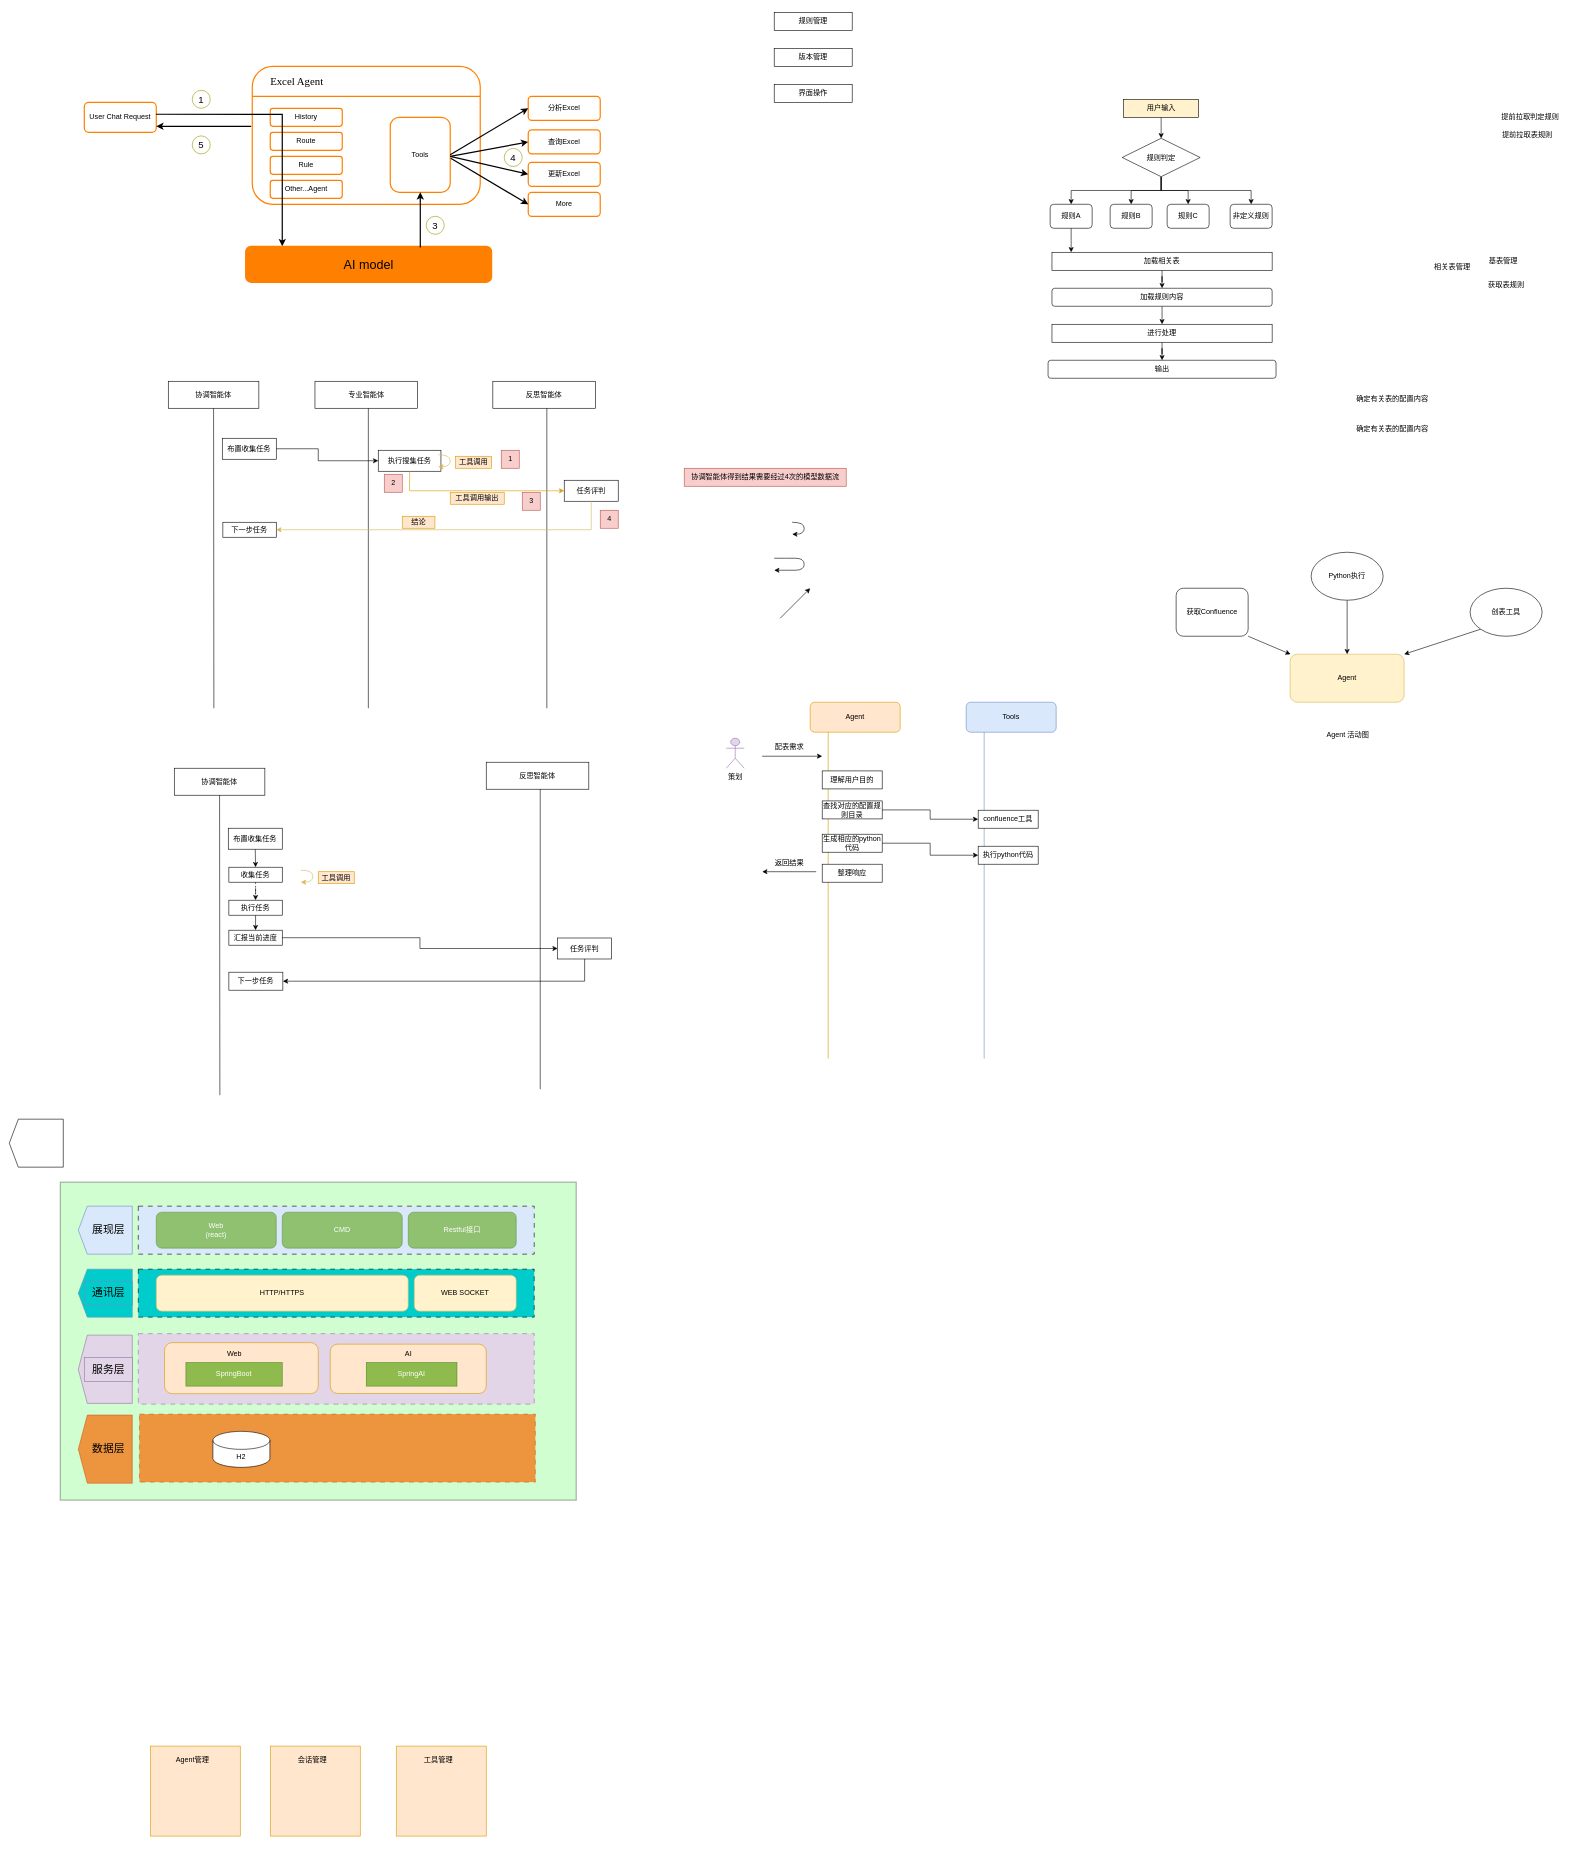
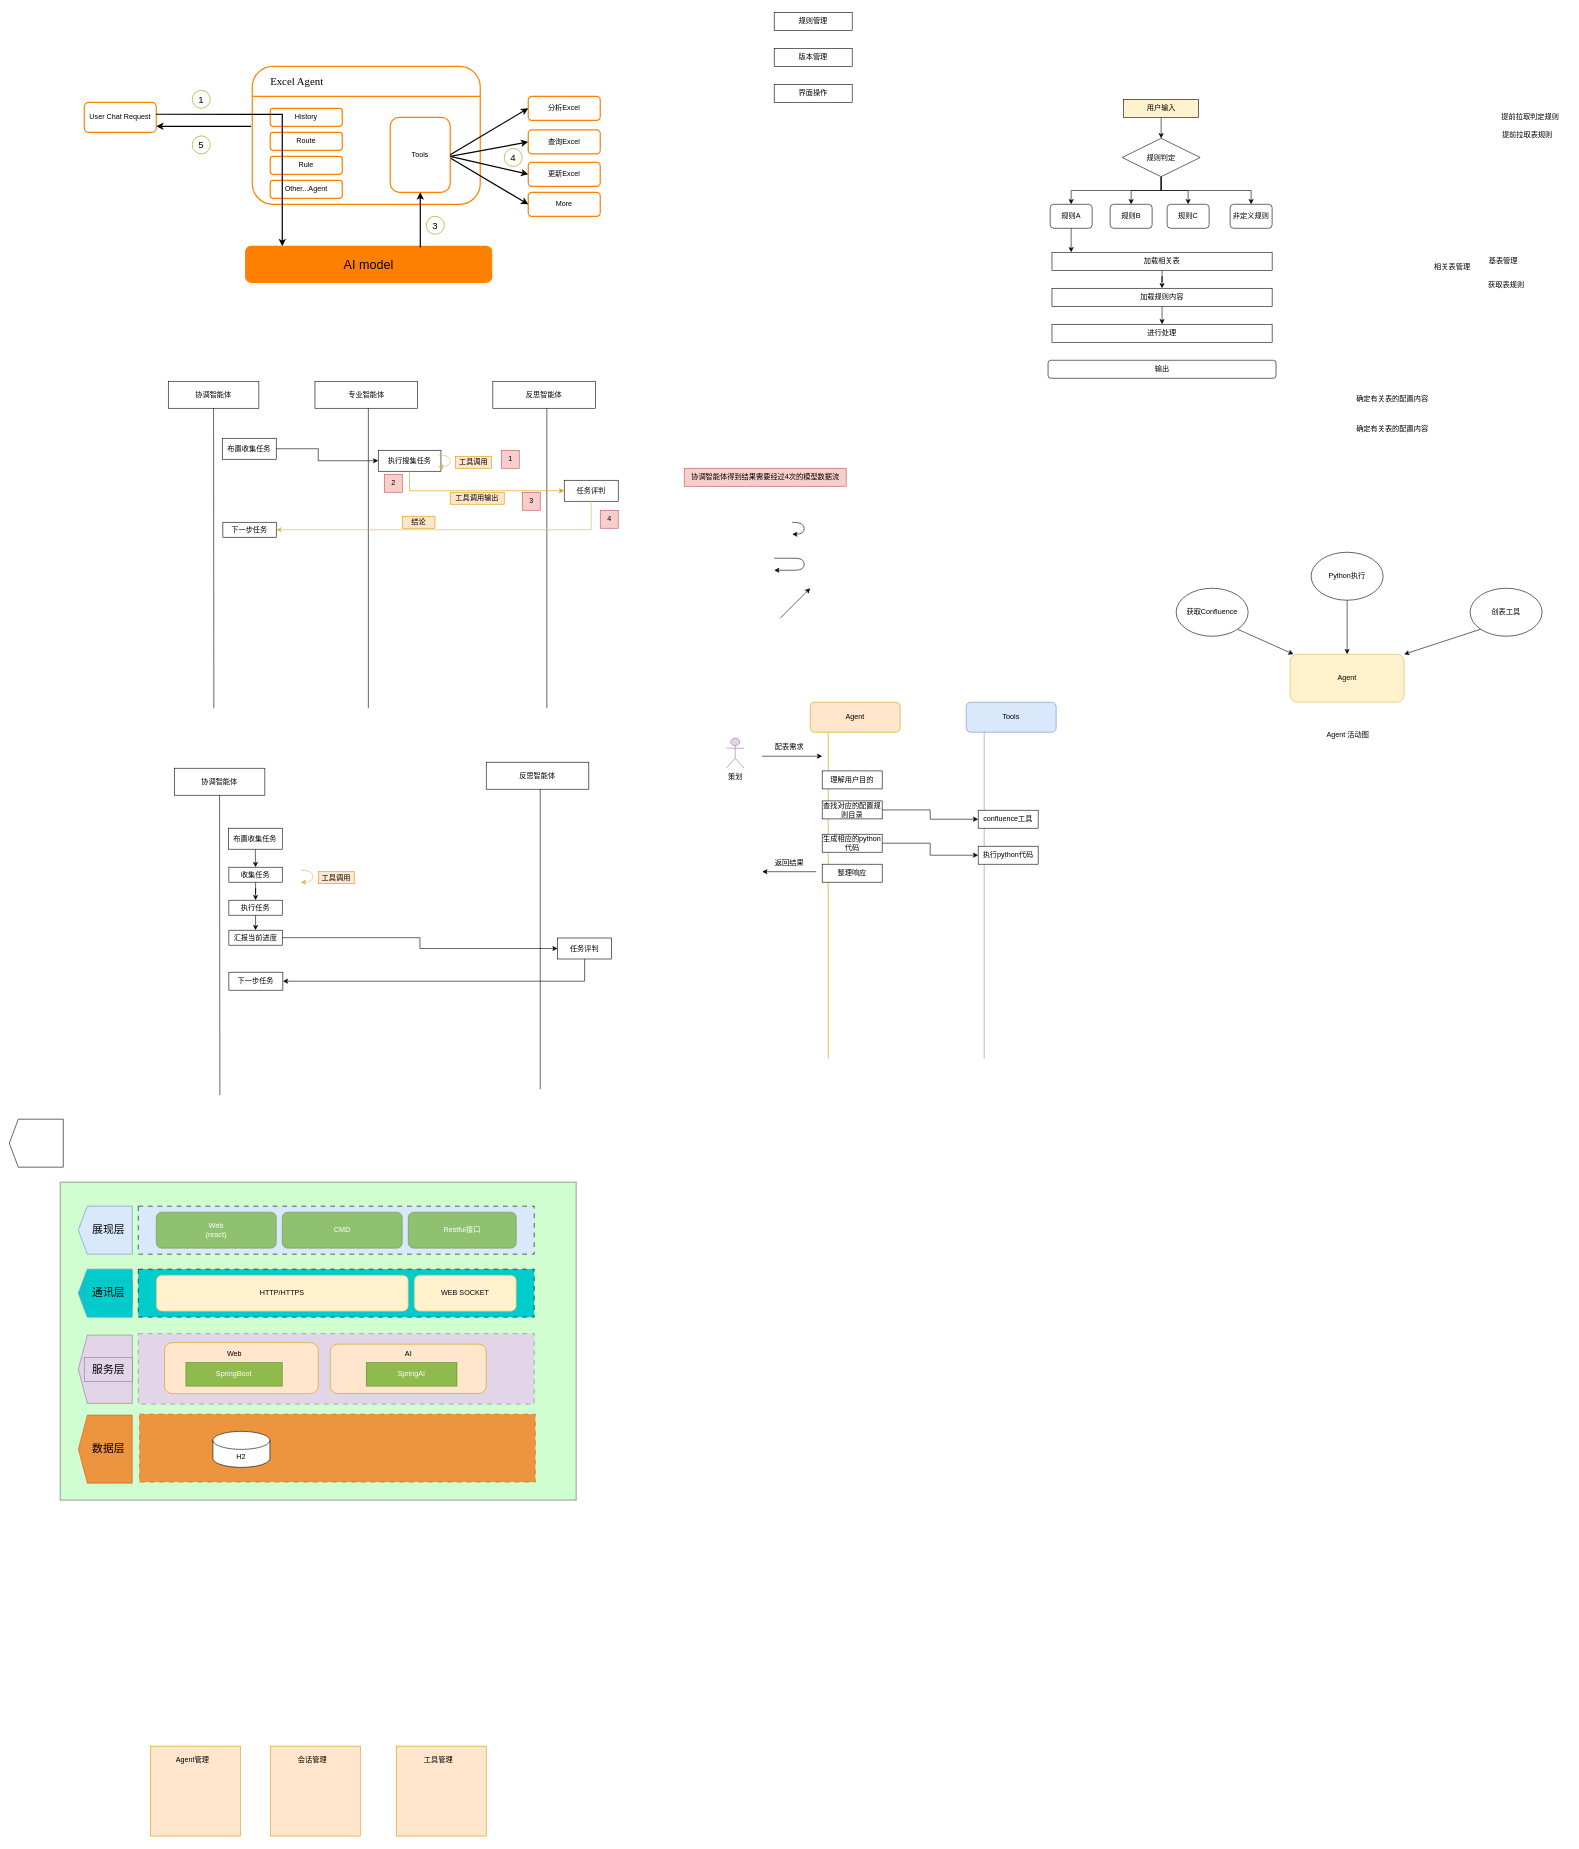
node "加载规则内容": shape rounded rectangle -> rectangle
edge "进行处理" -> "输出": removed
node "获取Confluence": shape rounded rectangle -> ellipse
edge "收集任务" -> "执行任务": style dashed -> solid
